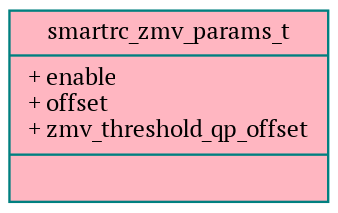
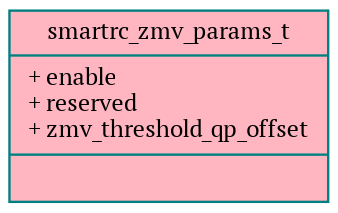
node "smartrc_zmv_params_t": text "+ offset" -> "+ reserved"
